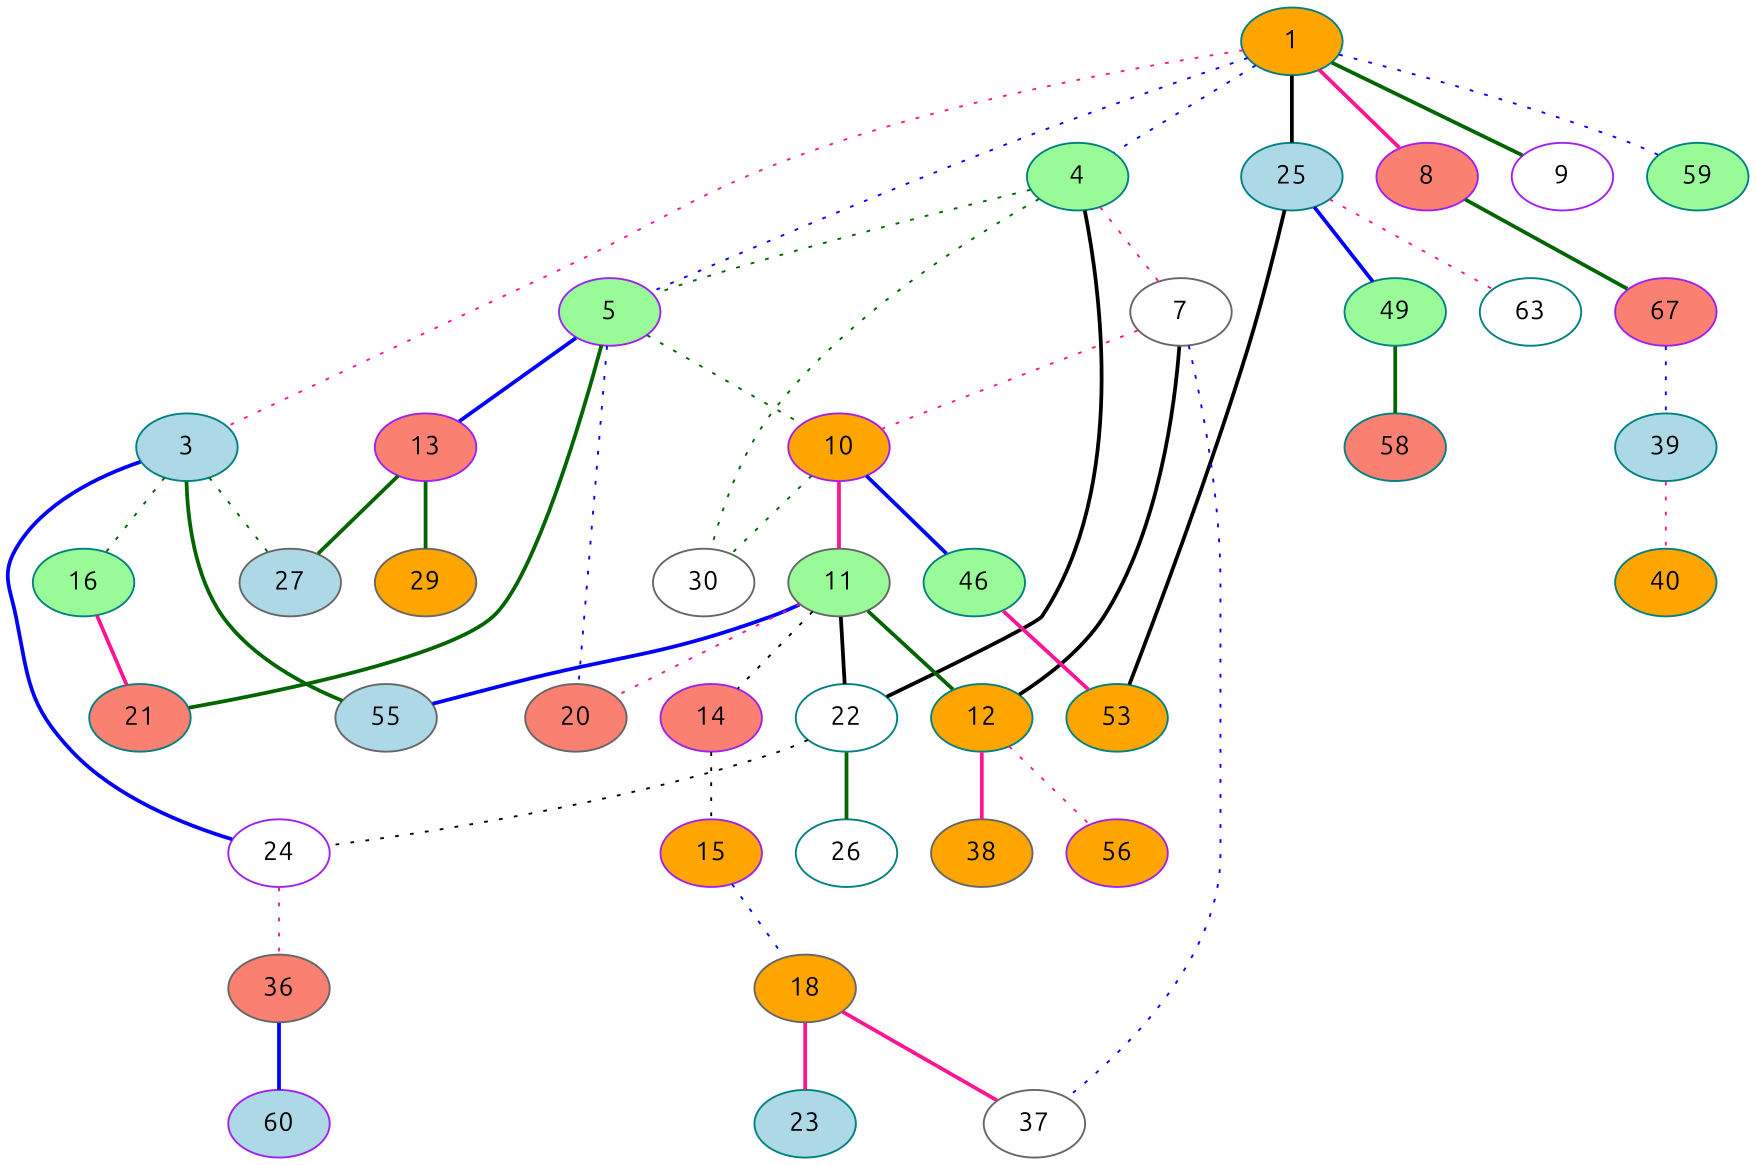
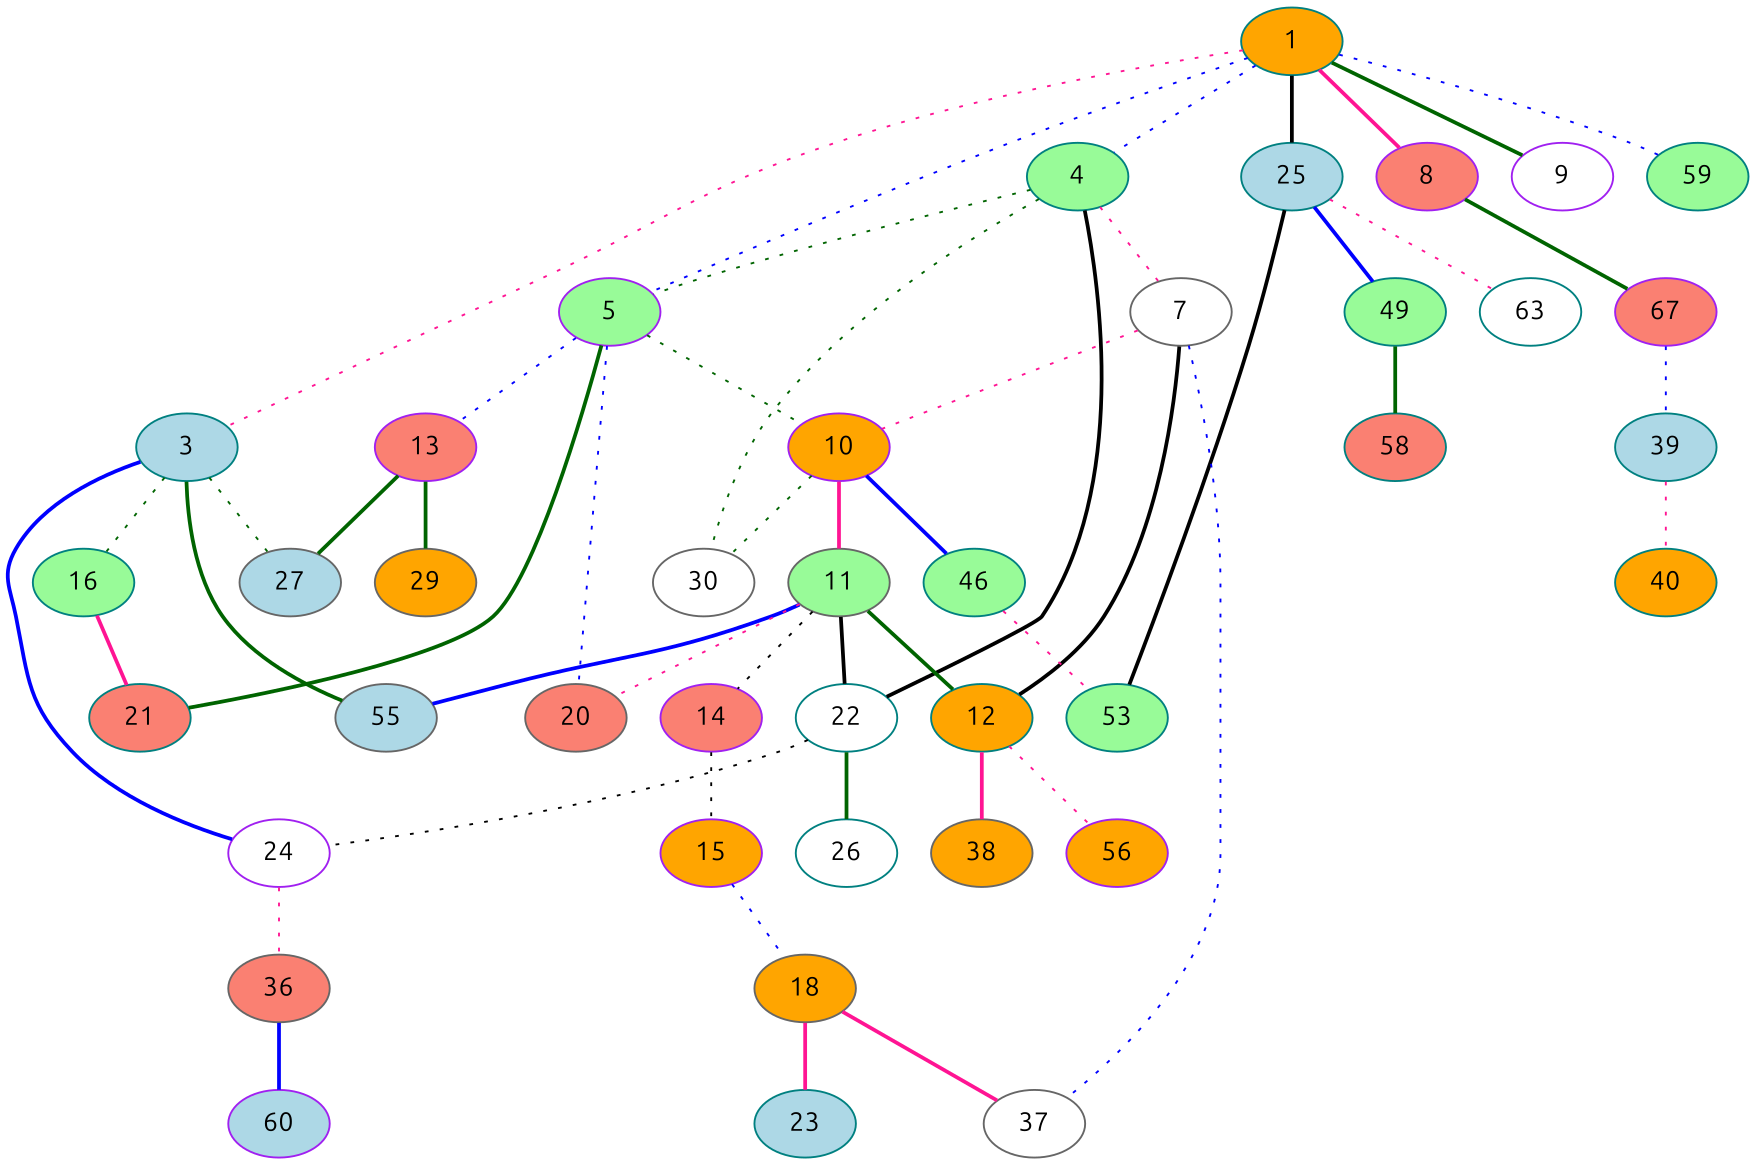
edge "5" -- "13": style bold -> dotted
edge "46" -- "53": style bold -> dotted
node "53": fillcolor orange -> palegreen
